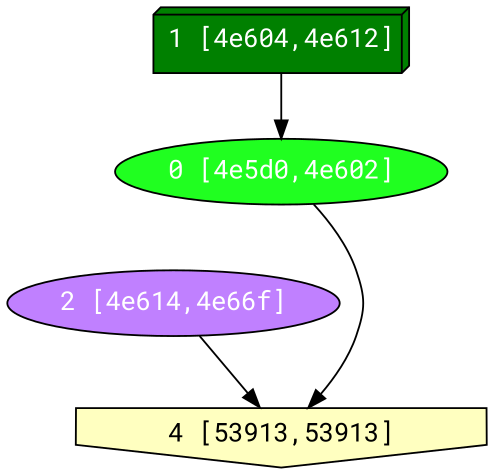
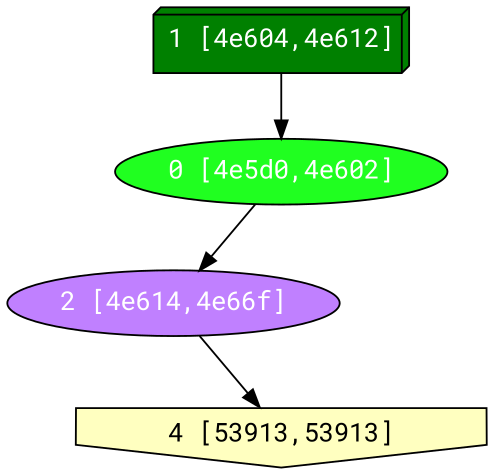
edge "0 [4e5d0,4e602]" -> "4 [53913,53913]": now "0 [4e5d0,4e602]" -> "2 [4e614,4e66f]"
